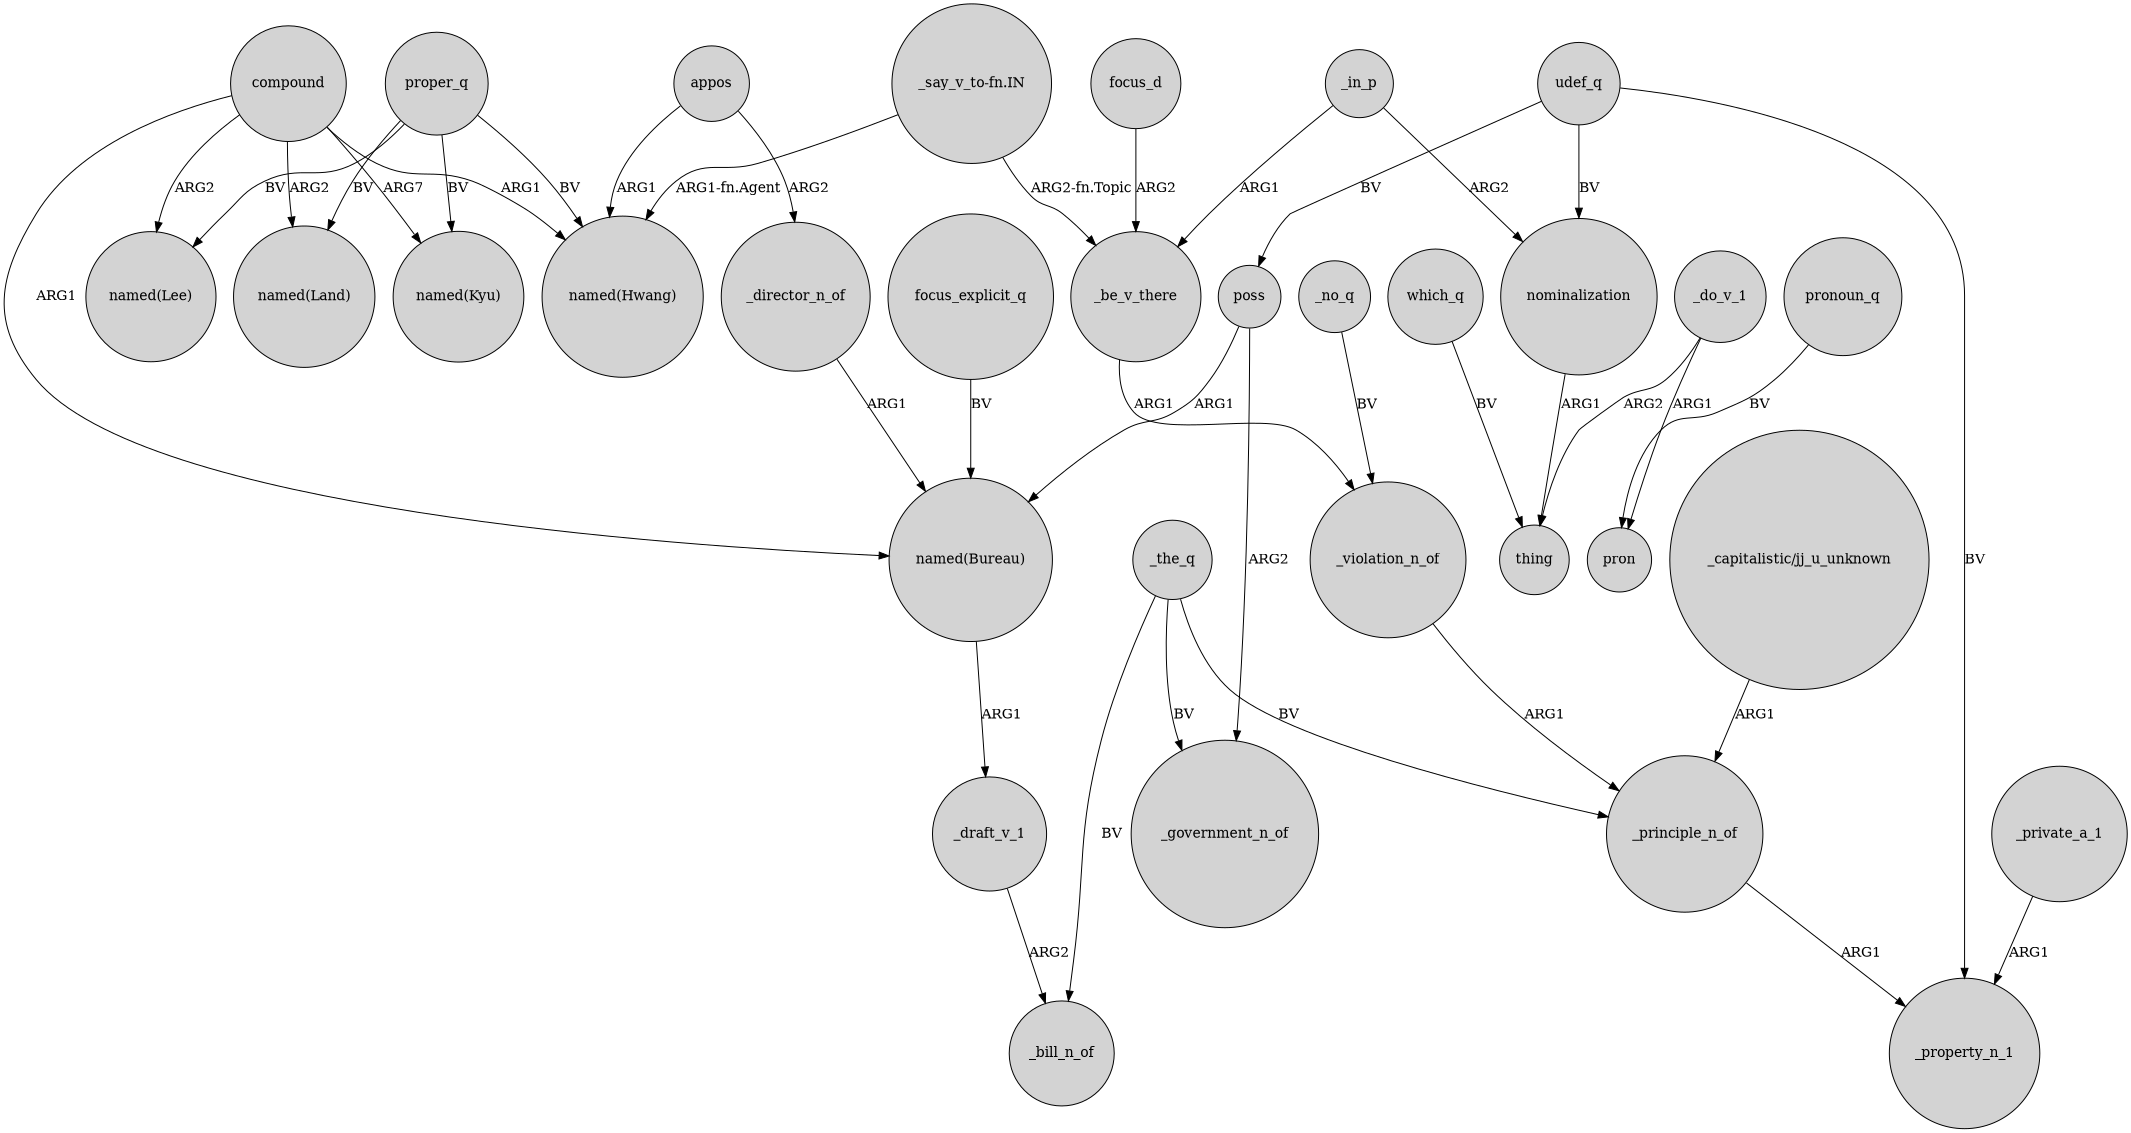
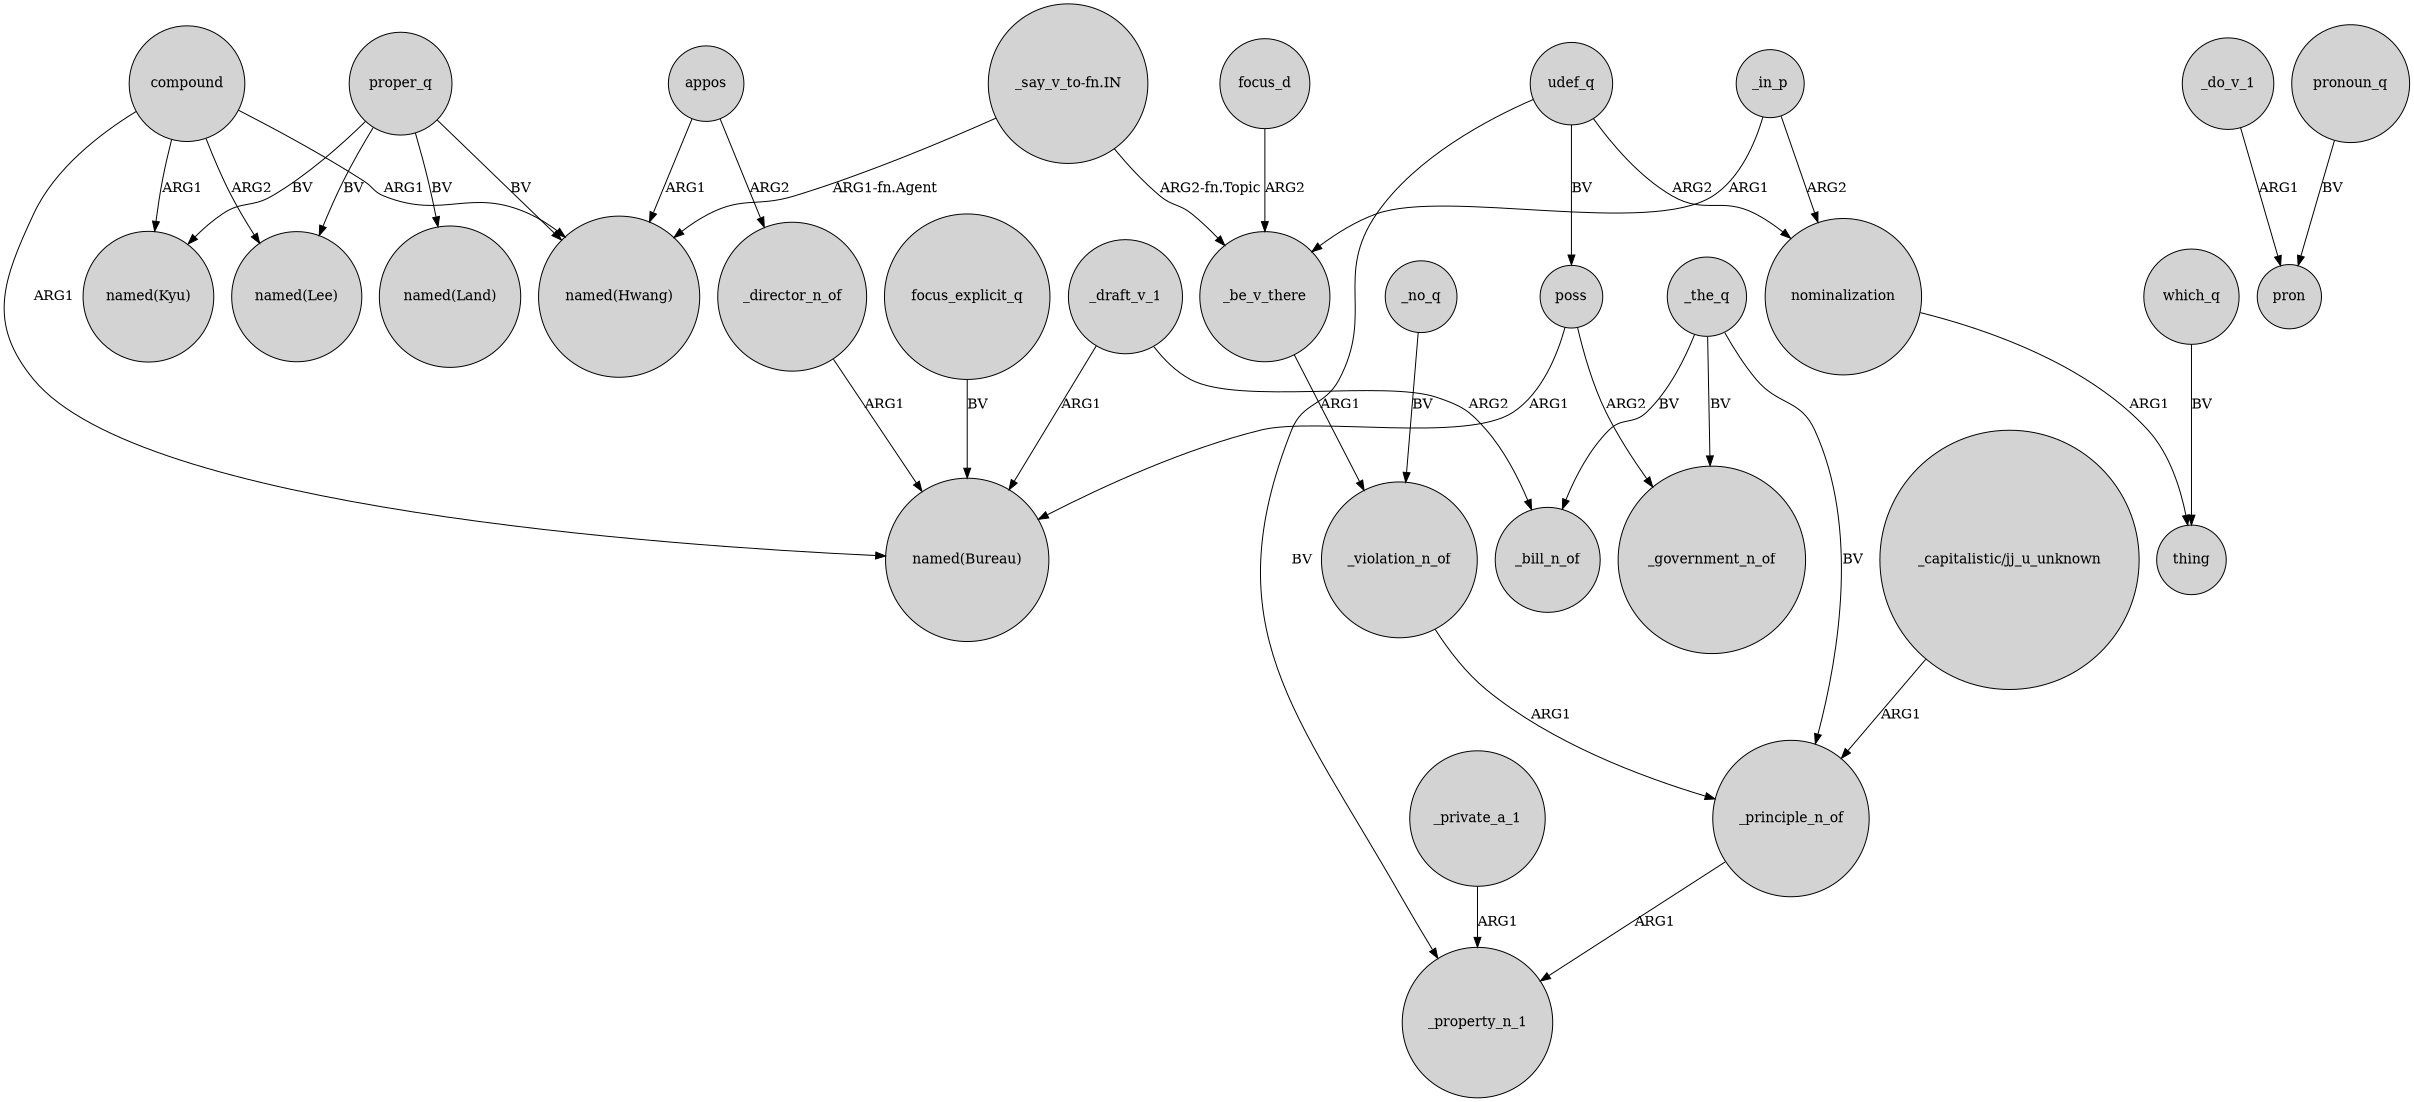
edge "compound" -> "named(Land)": removed, label "ARG2"
edge "compound" -> "named(Kyu)": label "ARG7" -> "ARG1"
edge "udef_q" -> "nominalization": label "BV" -> "ARG2"
edge "_do_v_1" -> "thing": removed, label "ARG2"
edge "named(Bureau)" -> "_draft_v_1": reversed
